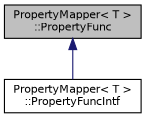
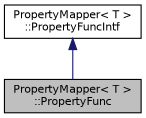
edge "PropertyMapper< T > ::PropertyFuncIntf" -> "PropertyMapper< T > ::PropertyFunc": reversed
